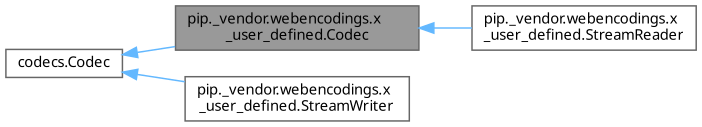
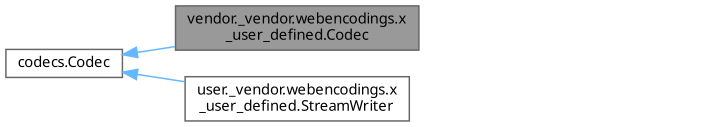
node "pip._vendor.webencodings.x _user_defined.Codec": label "pip._vendor.webencodings.x _user_defined.Codec" -> "vendor._vendor.webencodings.x _user_defined.Codec"
node "pip._vendor.webencodings.x _user_defined.StreamReader": removed
node "pip._vendor.webencodings.x _user_defined.StreamWriter": label "pip._vendor.webencodings.x _user_defined.StreamWriter" -> "user._vendor.webencodings.x _user_defined.StreamWriter"
